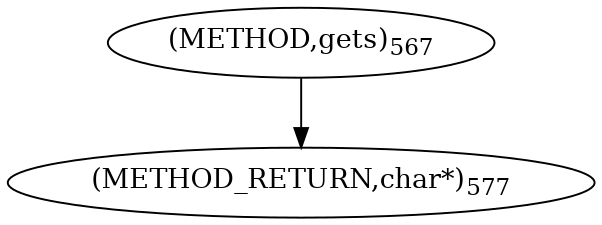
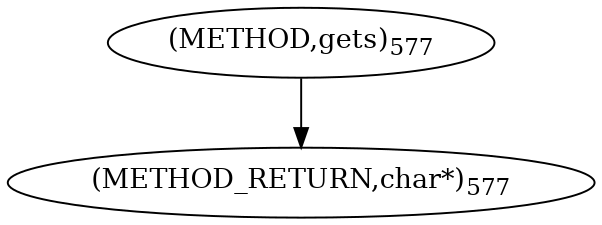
node "(METHOD,gets)": text "567" -> "577"
